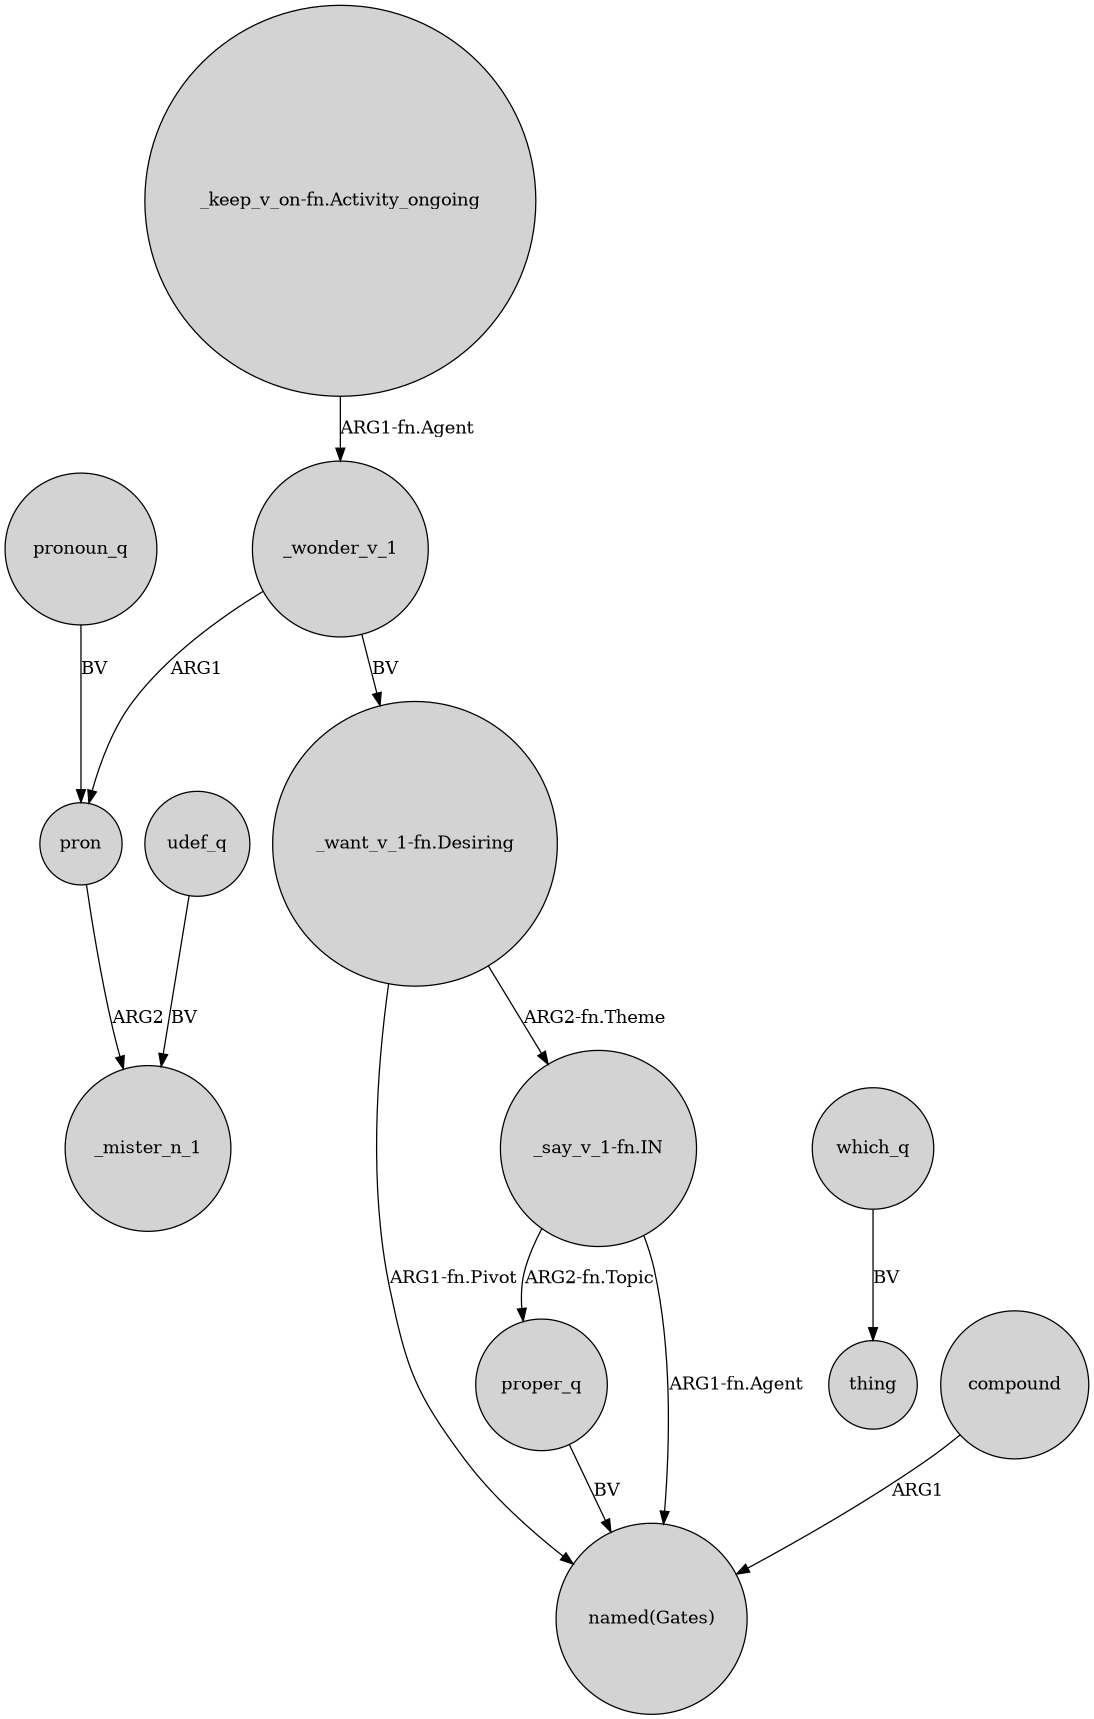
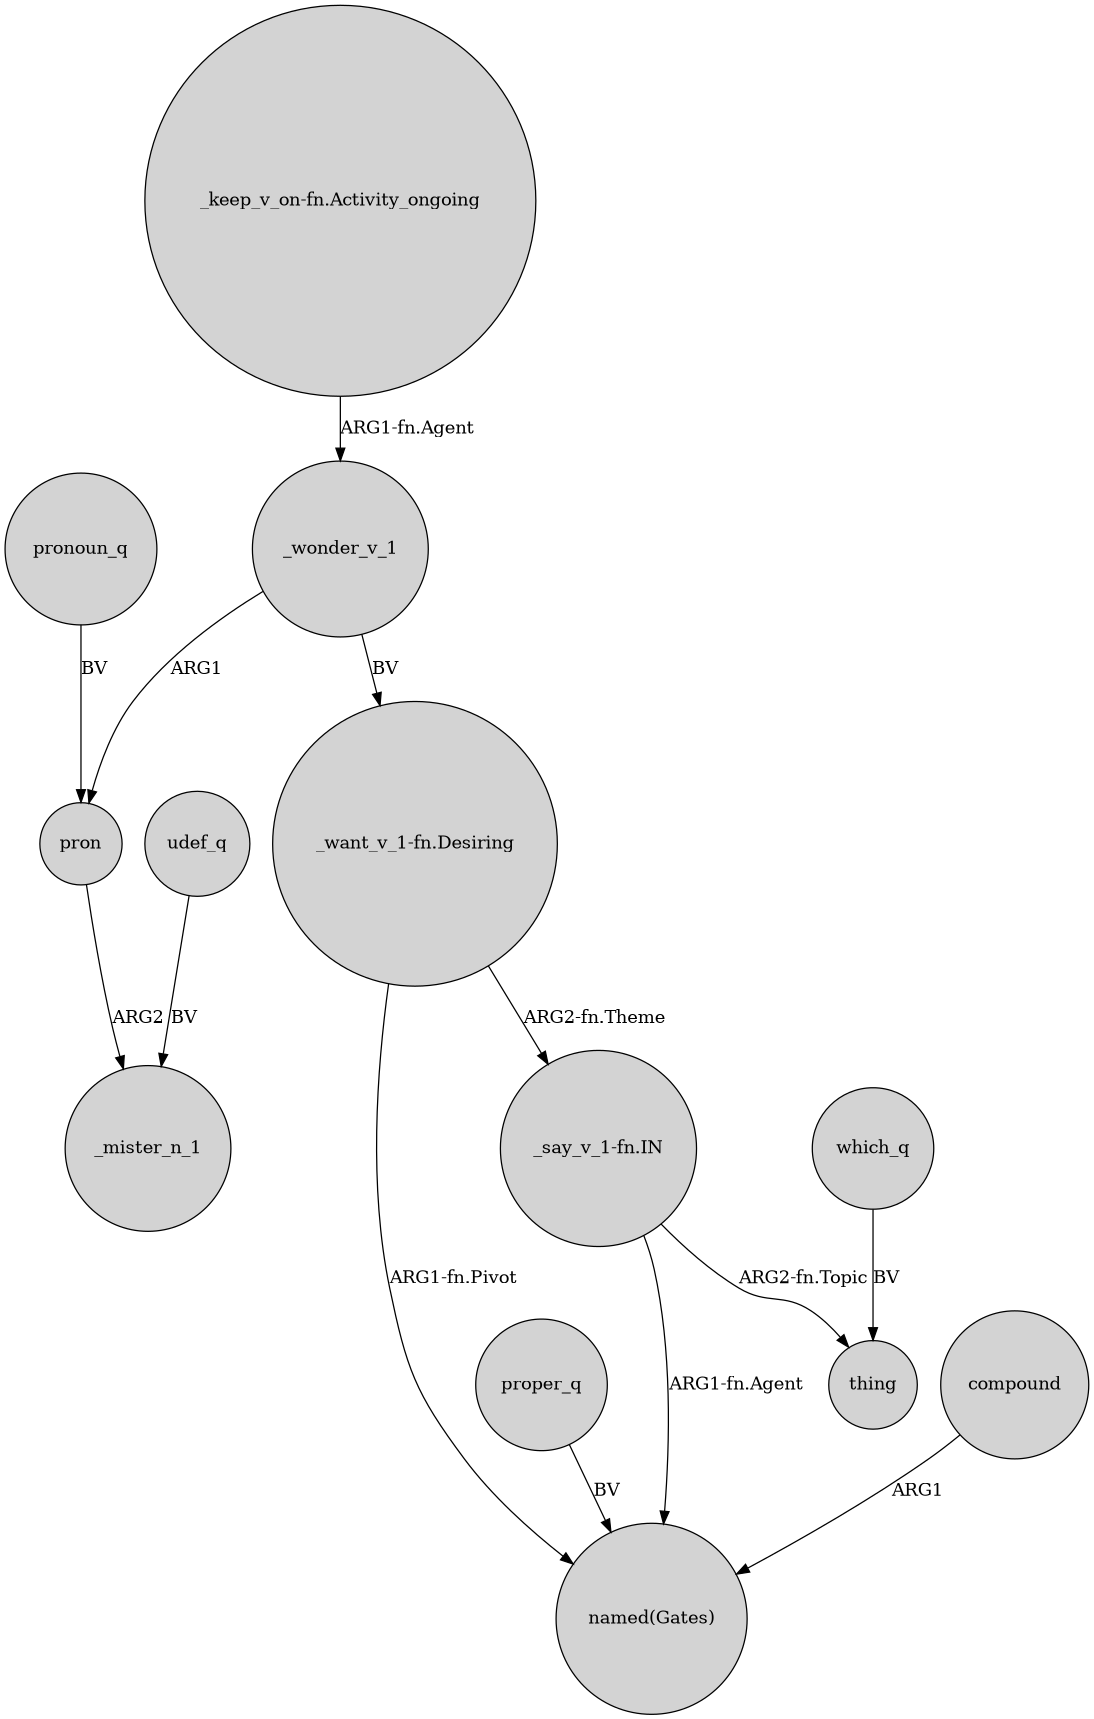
edge "_say_v_1-fn.IN" -> "proper_q": now "_say_v_1-fn.IN" -> "thing"
